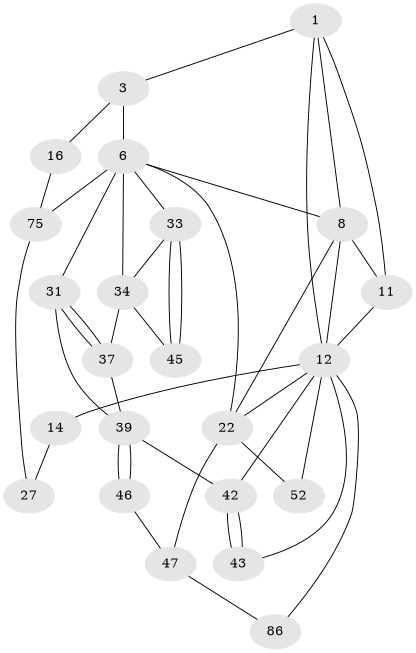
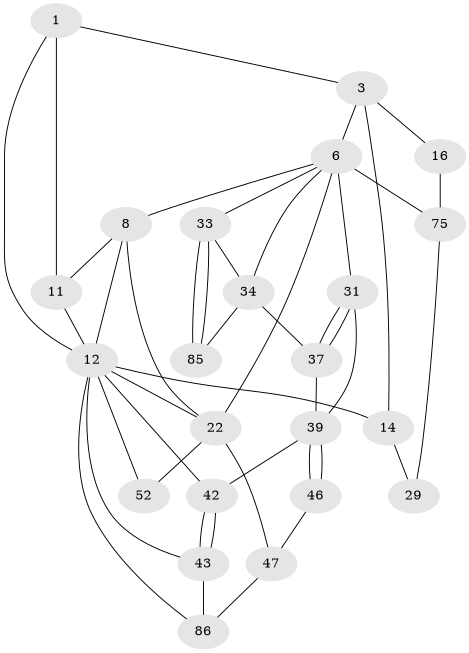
edge "1" -- "8": removed
edge "3" -- "14": added
node "45": label "45" -> "85"
node "27": label "27" -> "29"
edge "43" -- "86": added
